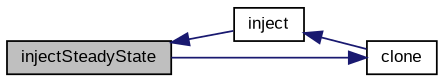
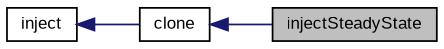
edge "inject" -> "injectSteadyState": removed
